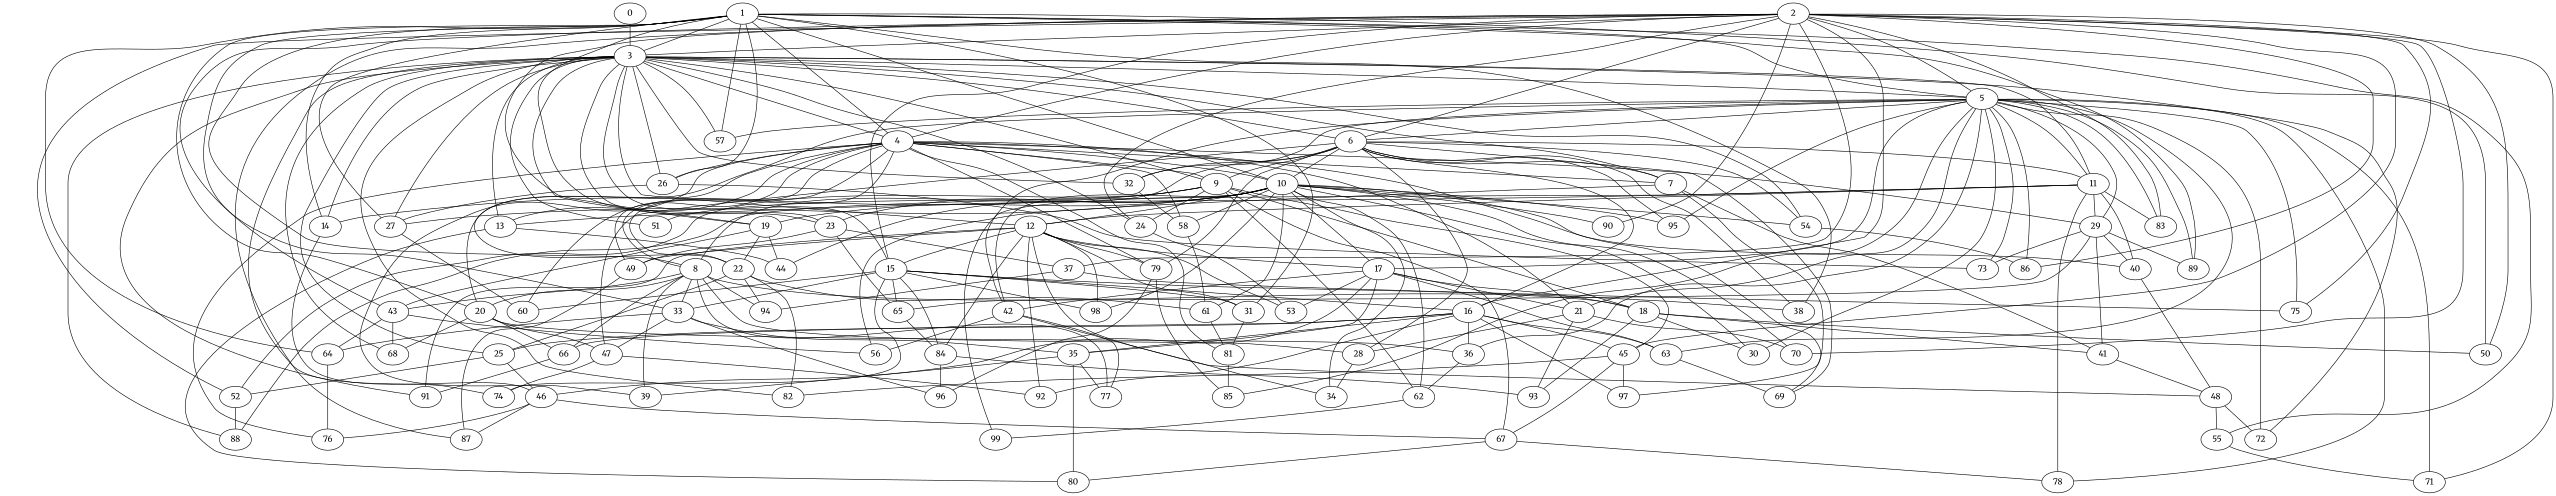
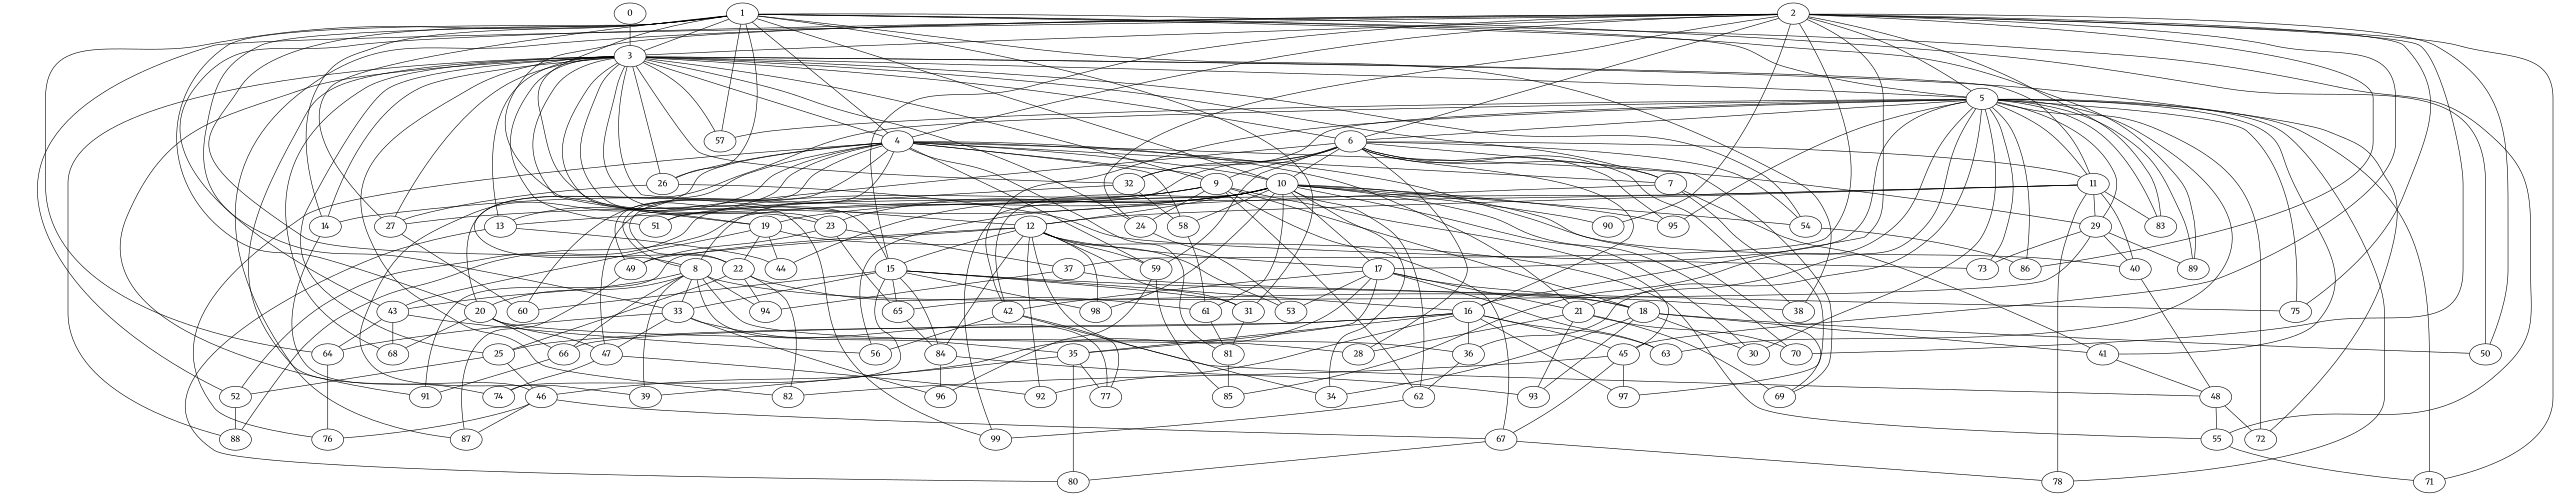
edge "32" -- "51": added
edge "3" -- "99": added
node "79": label "79" -> "59"
edge "19" -- "55": added
edge "29" -- "41": now "5" -- "41"
edge "28" -- "34": now "18" -- "34"
edge "63" -- "69": now "21" -- "69"
